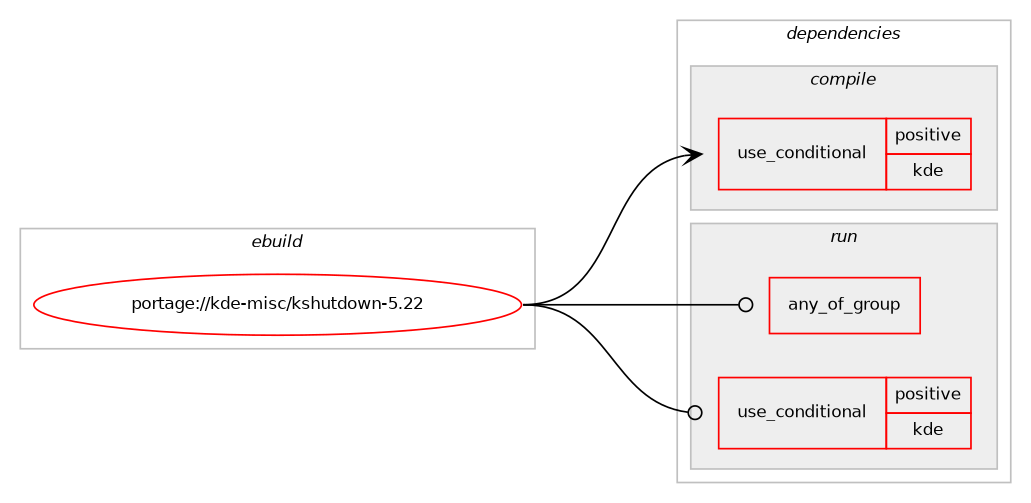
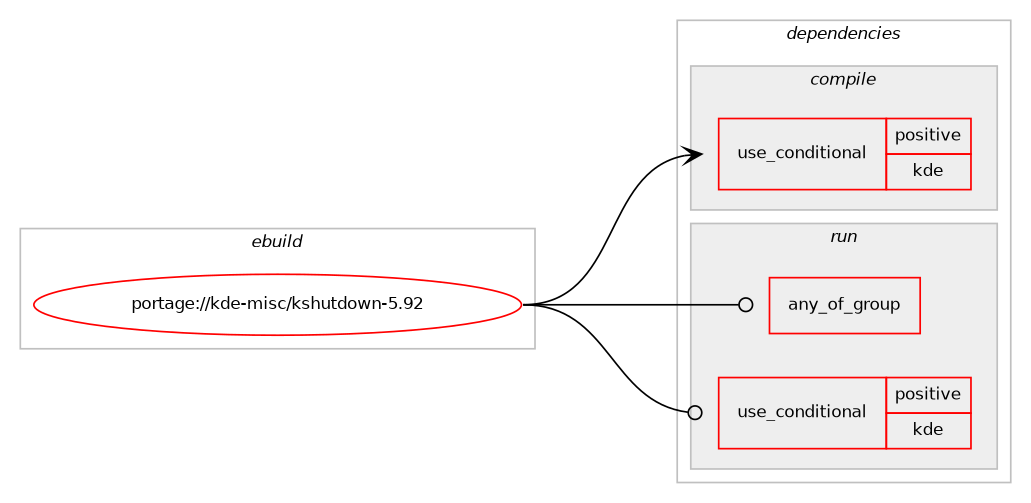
node "portage://kde-misc/kshutdown-5.22": label "portage://kde-misc/kshutdown-5.22" -> "portage://kde-misc/kshutdown-5.92"
